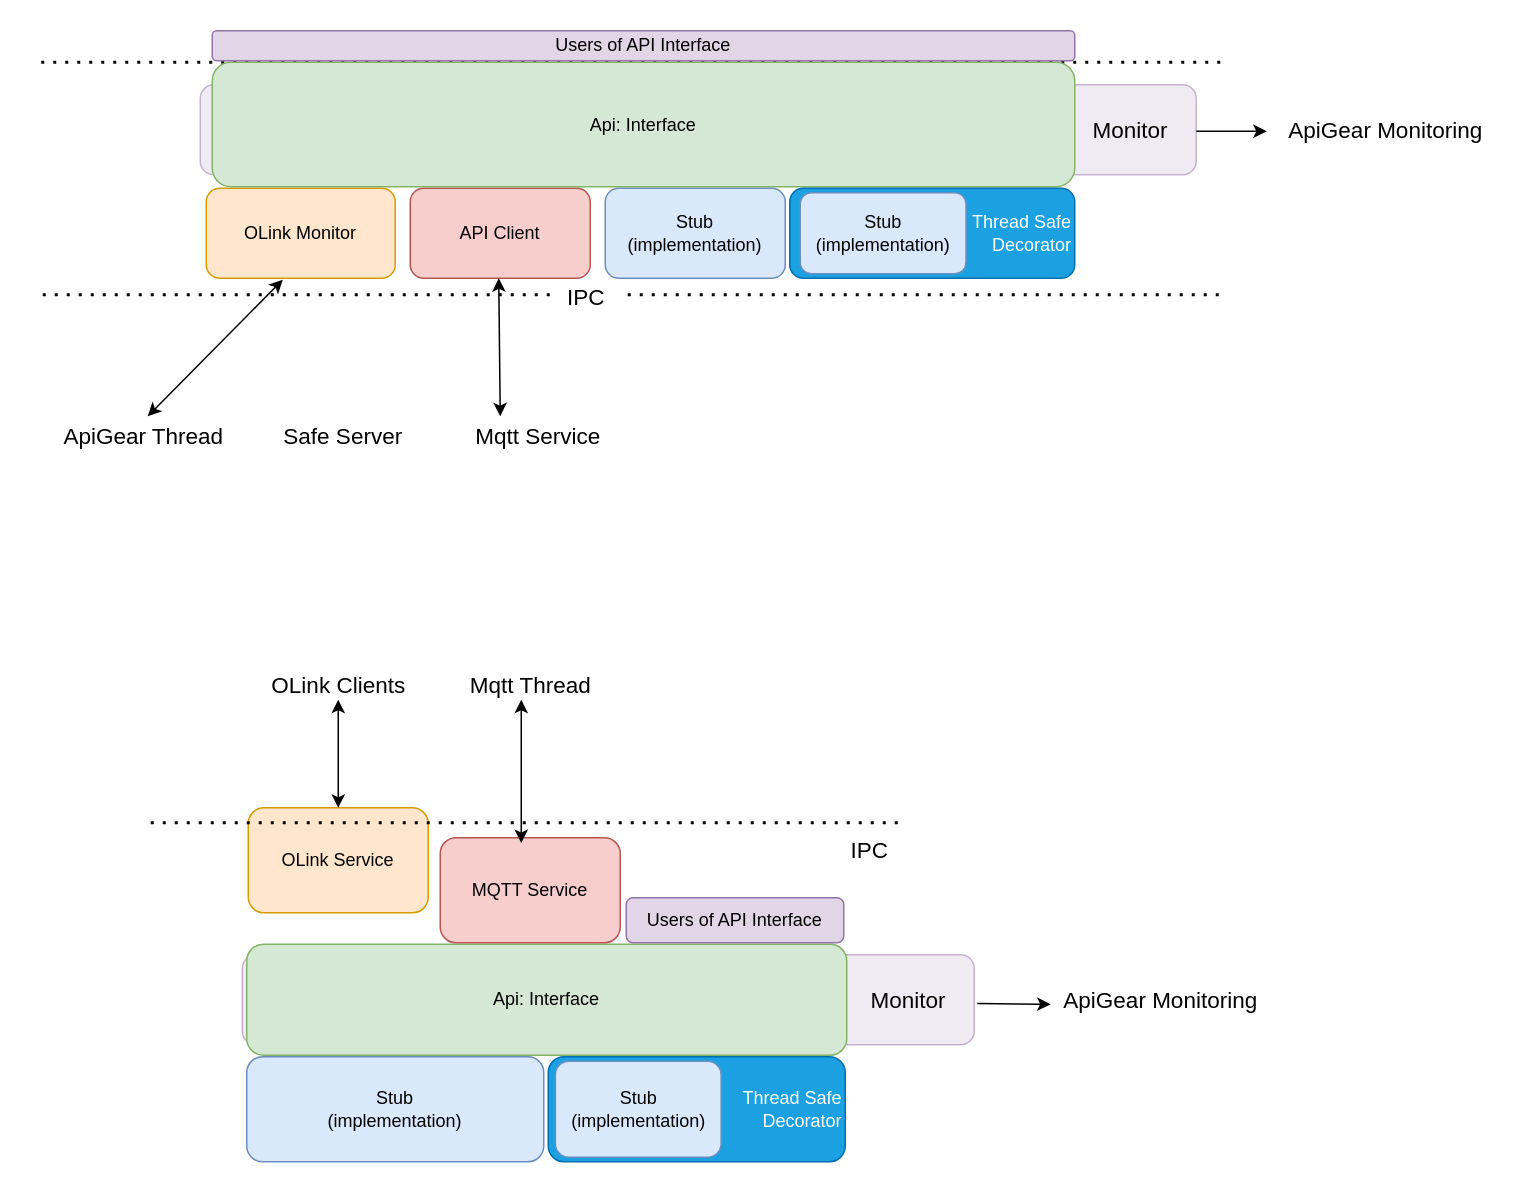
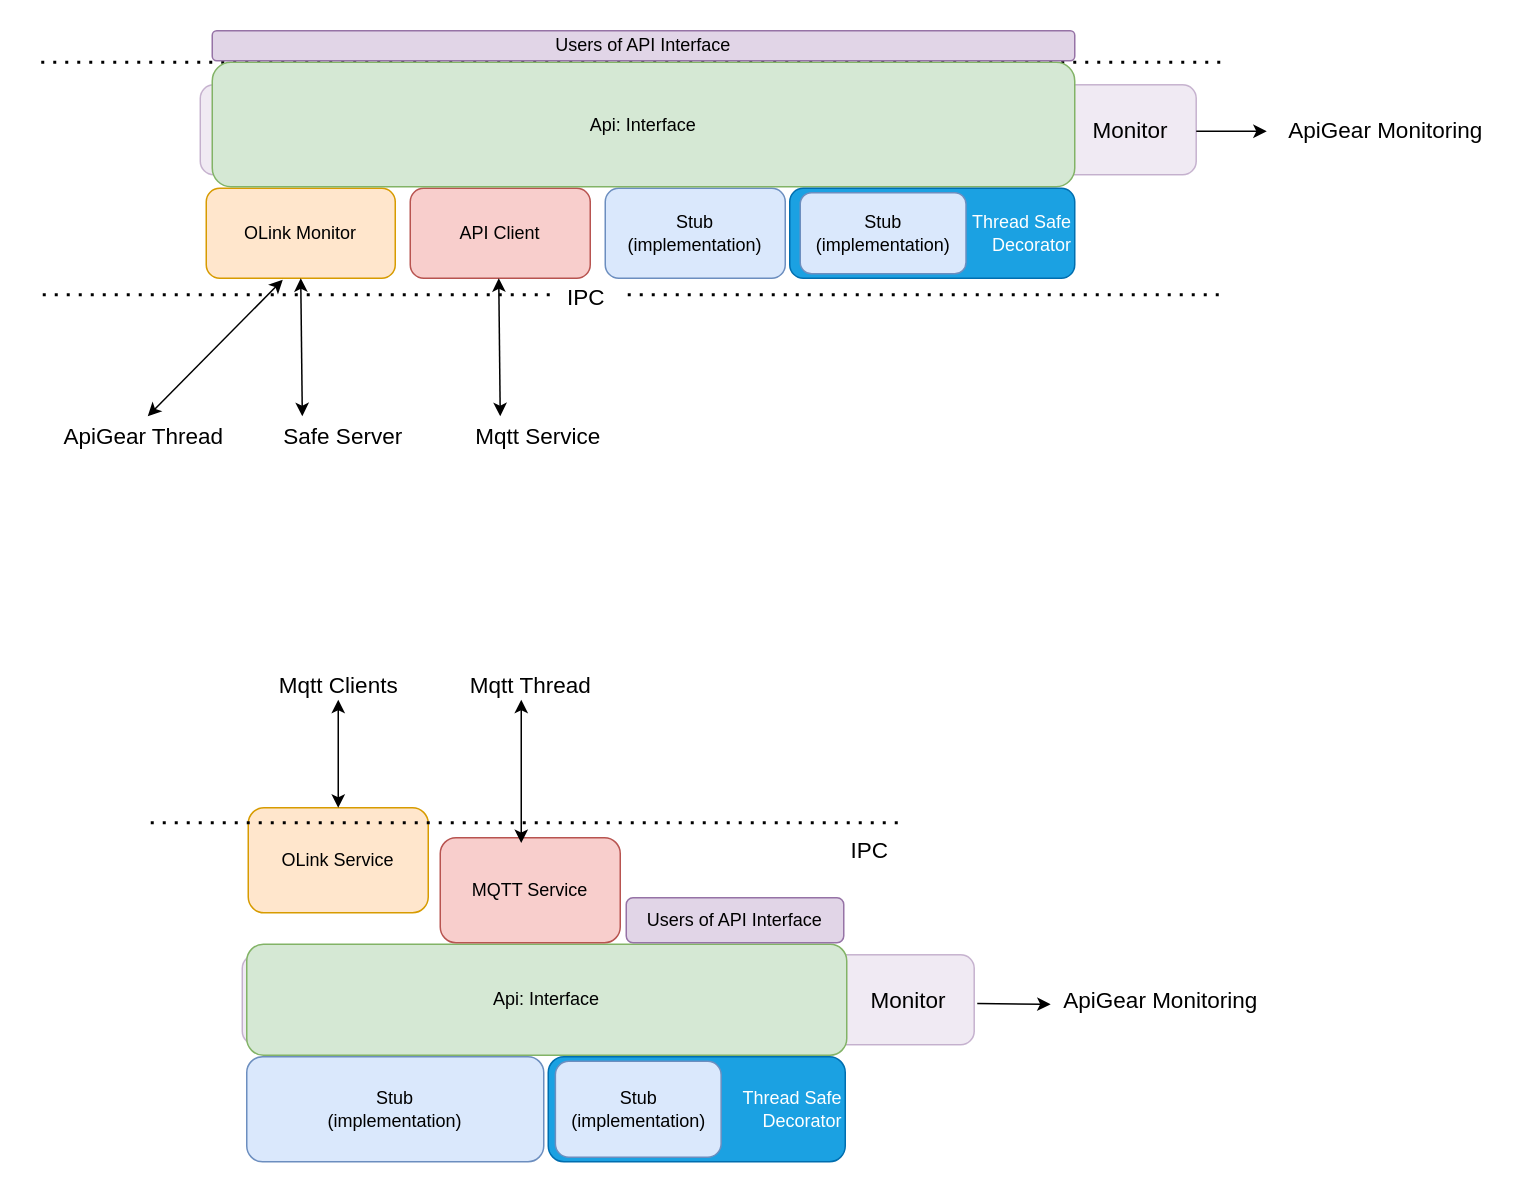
edge "OLink Monitor" -- "Safe Server": added
node "OLink Clients": label "OLink Clients" -> "Mqtt Clients"
